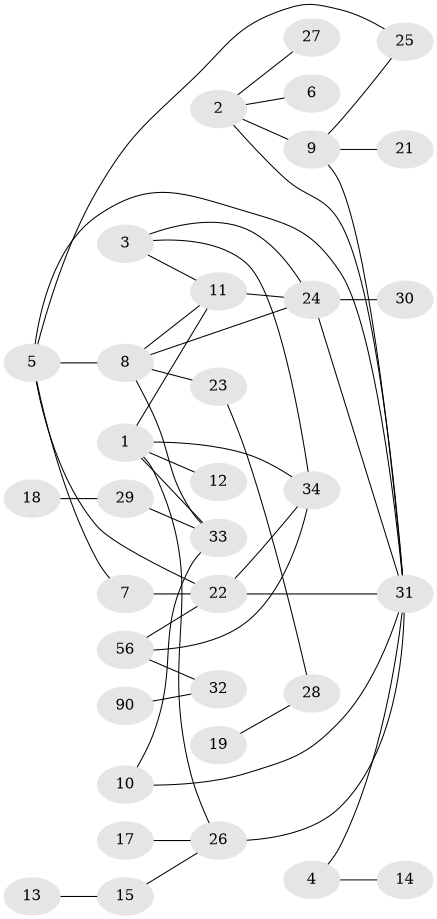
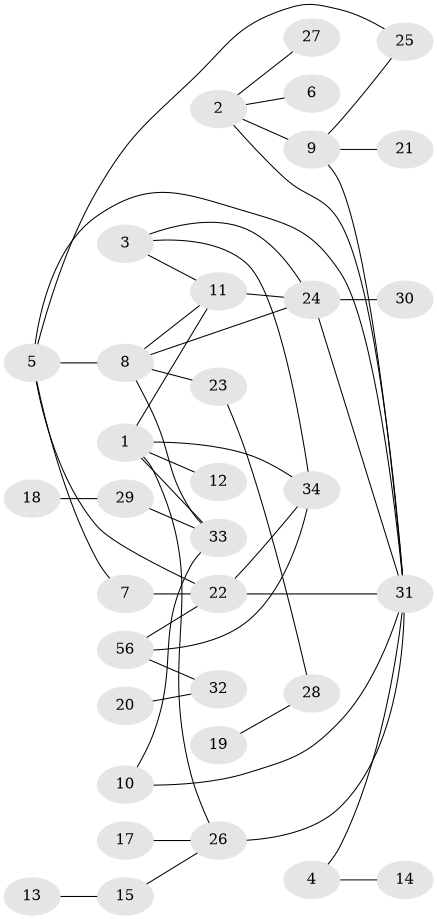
node "90": label "90" -> "20"
